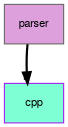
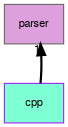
edge "parser" -> "cpp": reversed
